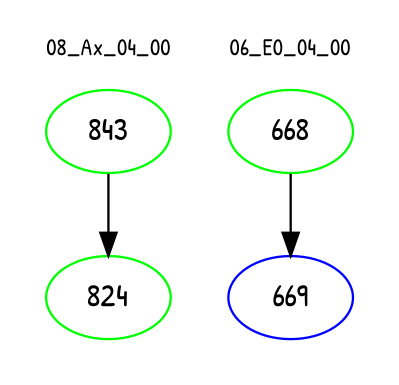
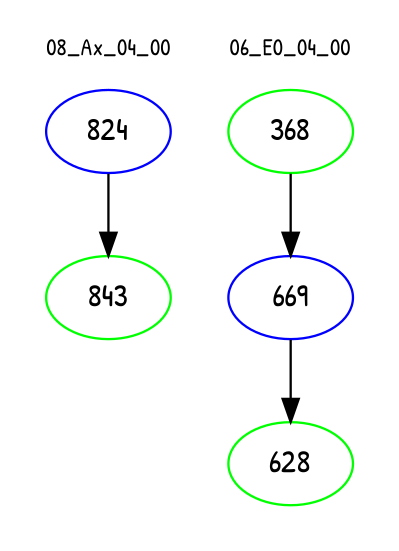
node "668": label "668" -> "368"
edge "843" -> "824": reversed
node "824": color green -> blue
node "628": added
